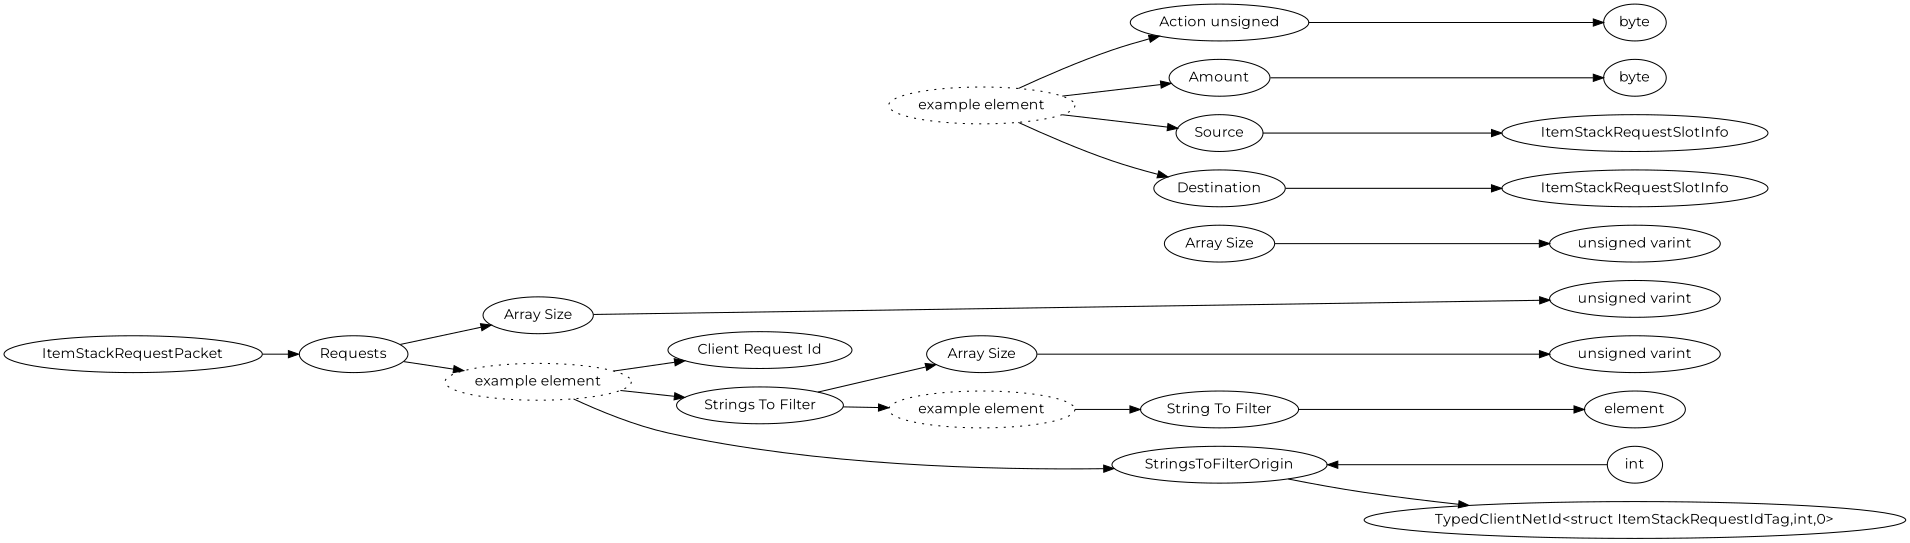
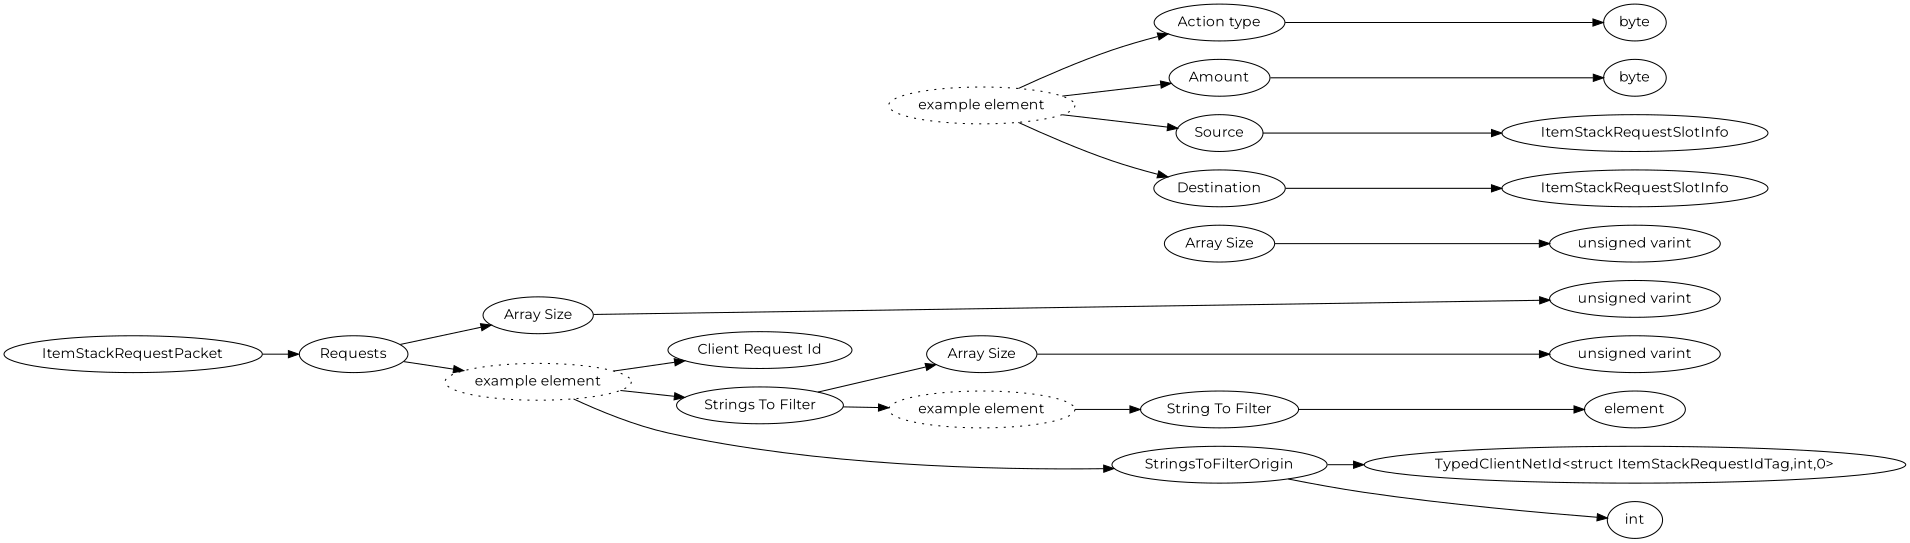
node "Action unsigned": label "Action unsigned" -> "Action type"
edge "int" -> "StringsToFilterOrigin": reversed
